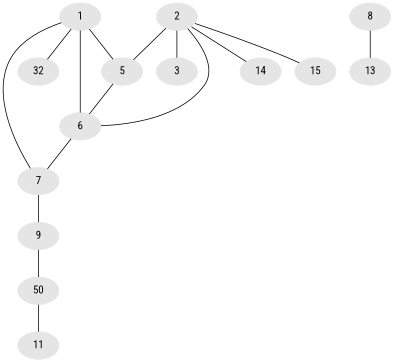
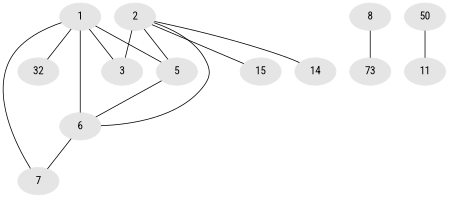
edge "1" -- "3": added
node "13": label "13" -> "73"
node "9": removed
